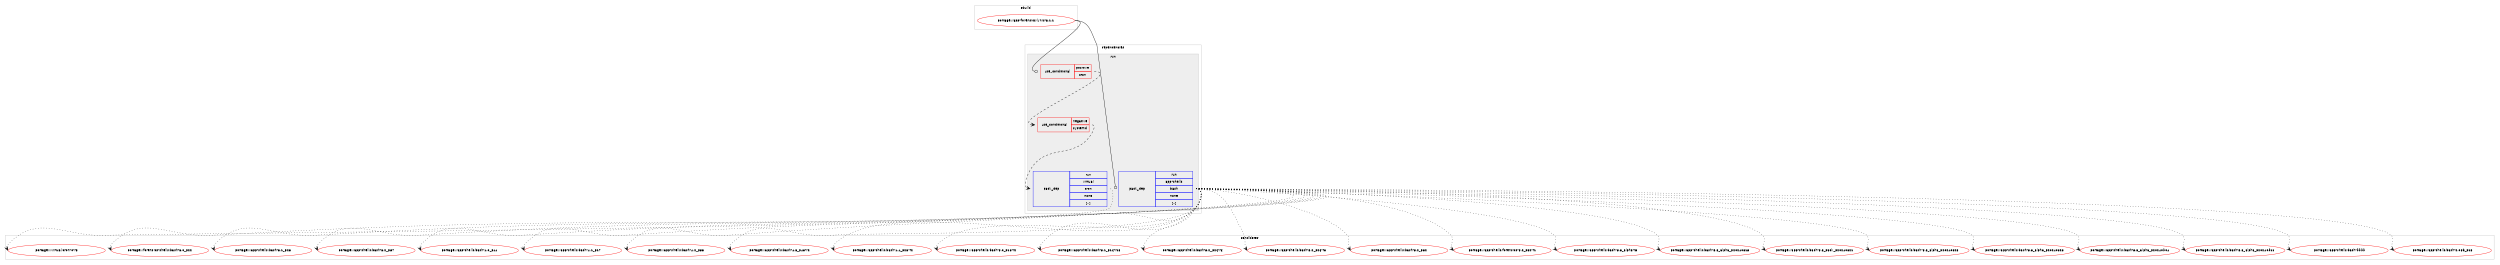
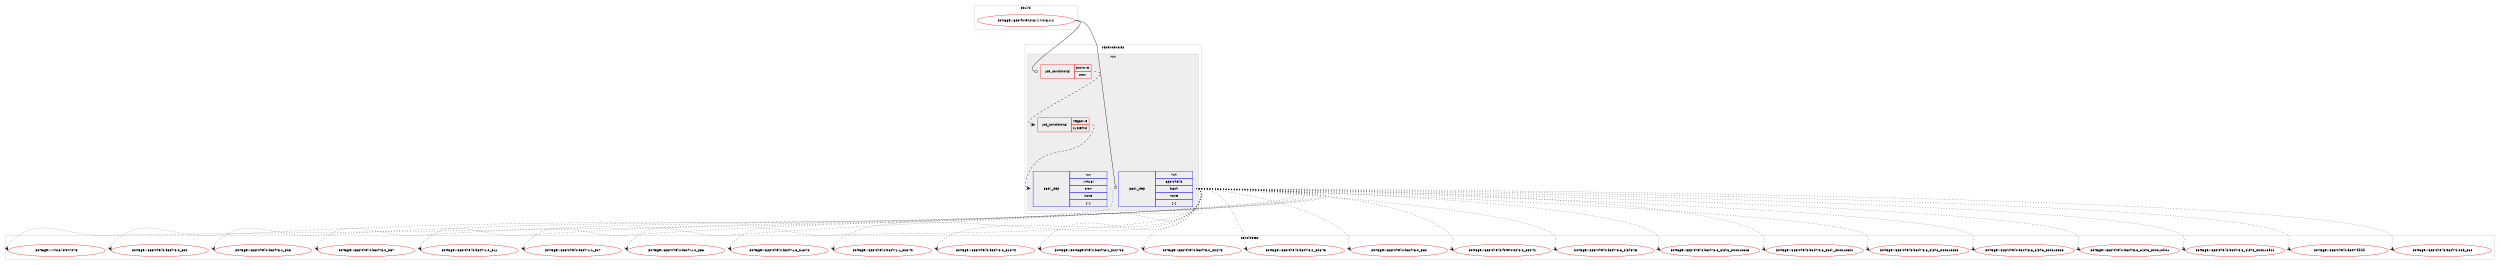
node "portage://forensics-shells/bash-3.0_p22": label "portage://forensics-shells/bash-3.0_p22" -> "portage://app-shells/bash-3.0_p22"
node "portage://app-shells/bash-5.1_p16-r13": label "portage://app-shells/bash-5.1_p16-r13" -> "portage://portage-shells/bash-5.1_p16-r13"
